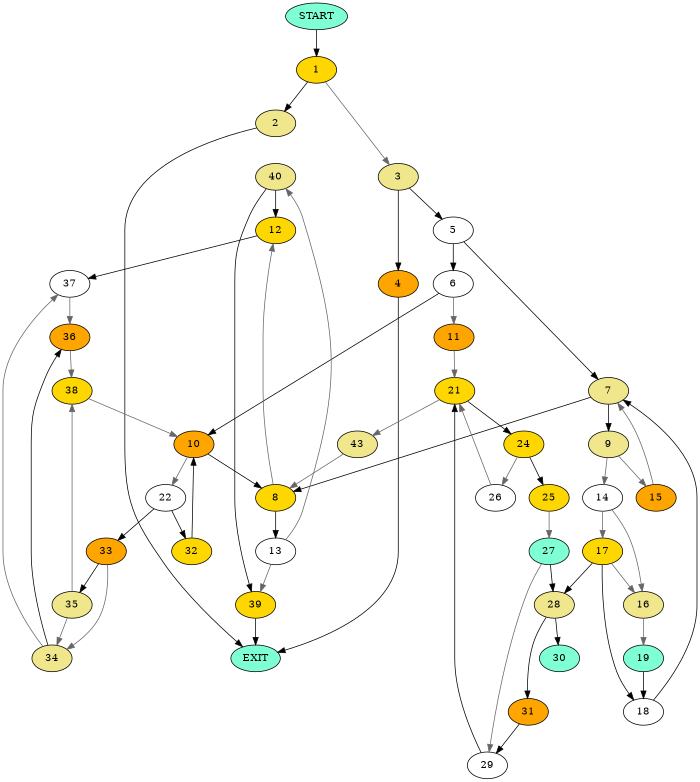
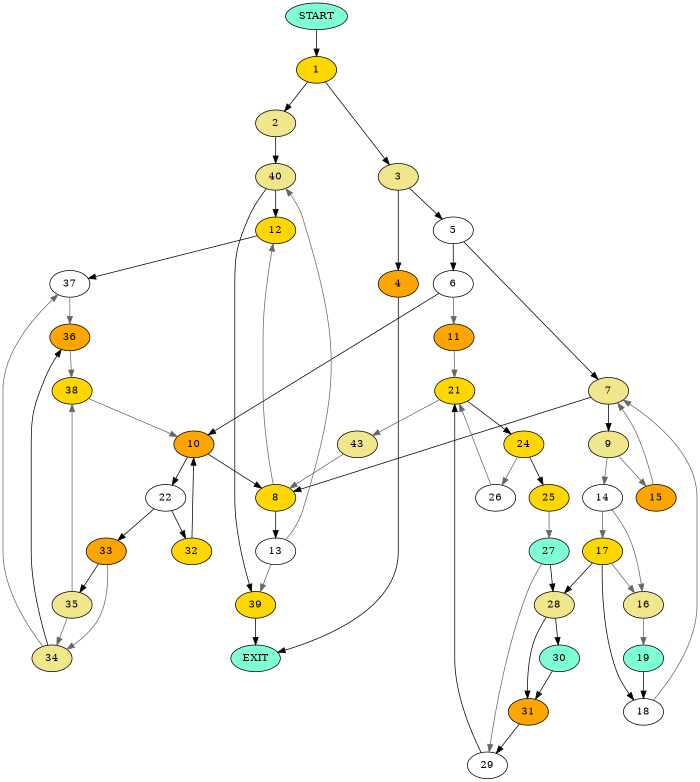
edge "1" -> "3": color gray40 -> black
edge "2" -> "EXIT": now "2" -> "40"
edge "10" -> "22": color gray40 -> black
edge "18" -> "7": color black -> gray40
edge "30" -> "31": added
